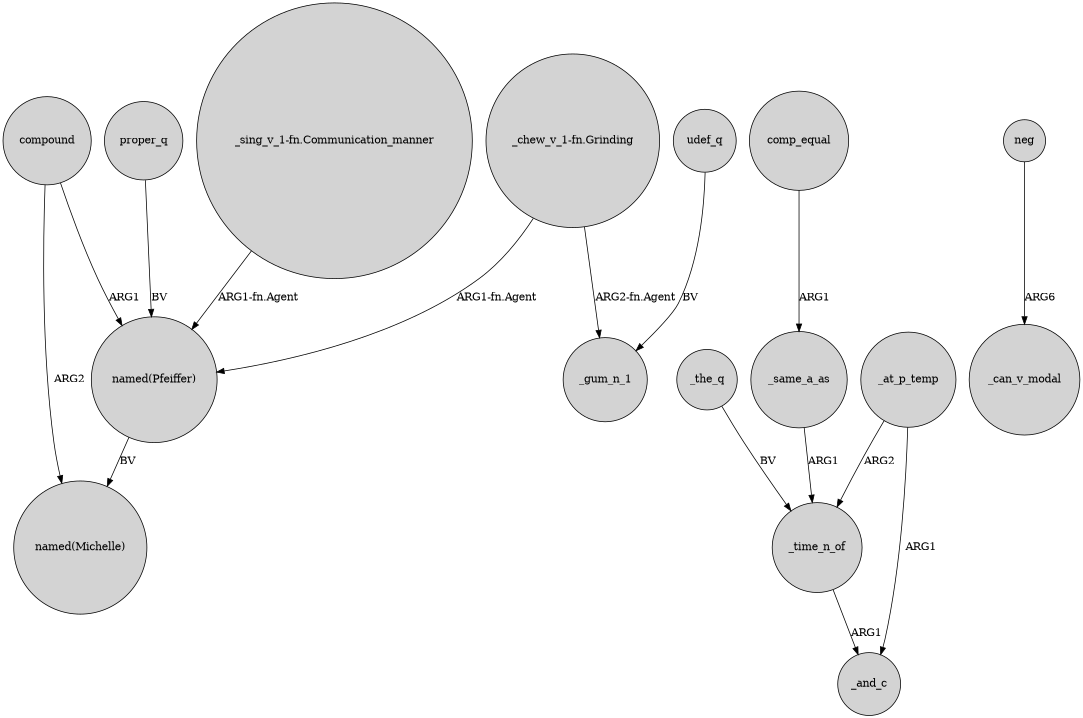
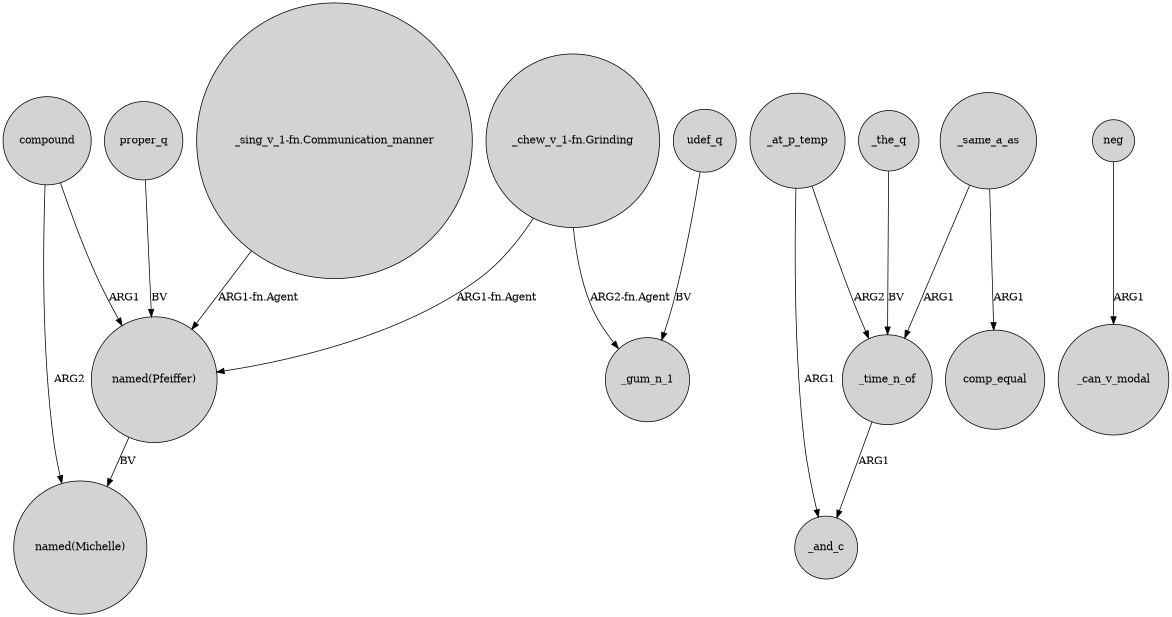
edge "comp_equal" -> "_same_a_as": reversed
edge "neg" -> "_can_v_modal": label "ARG6" -> "ARG1"
